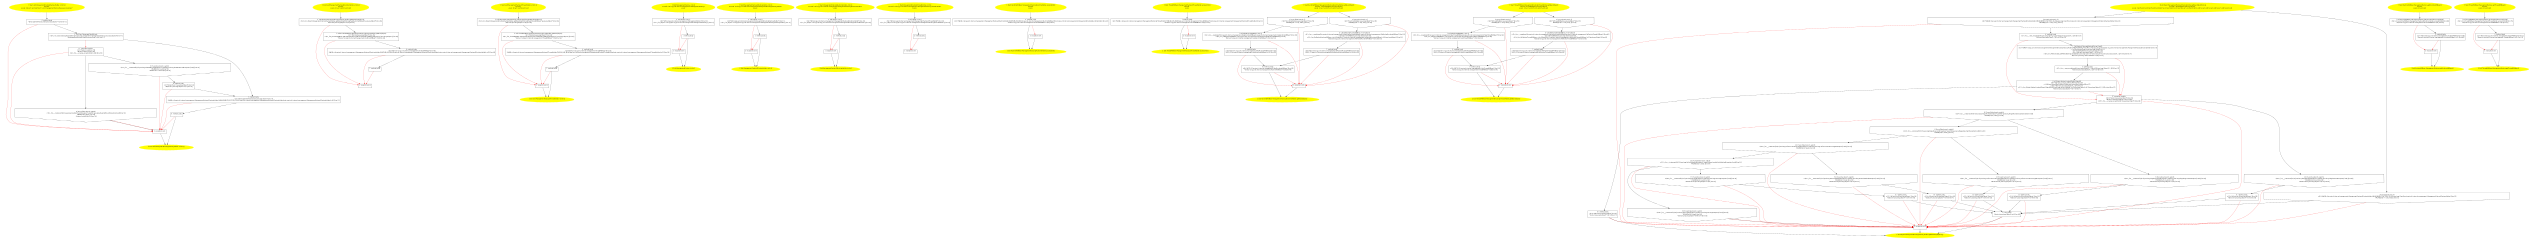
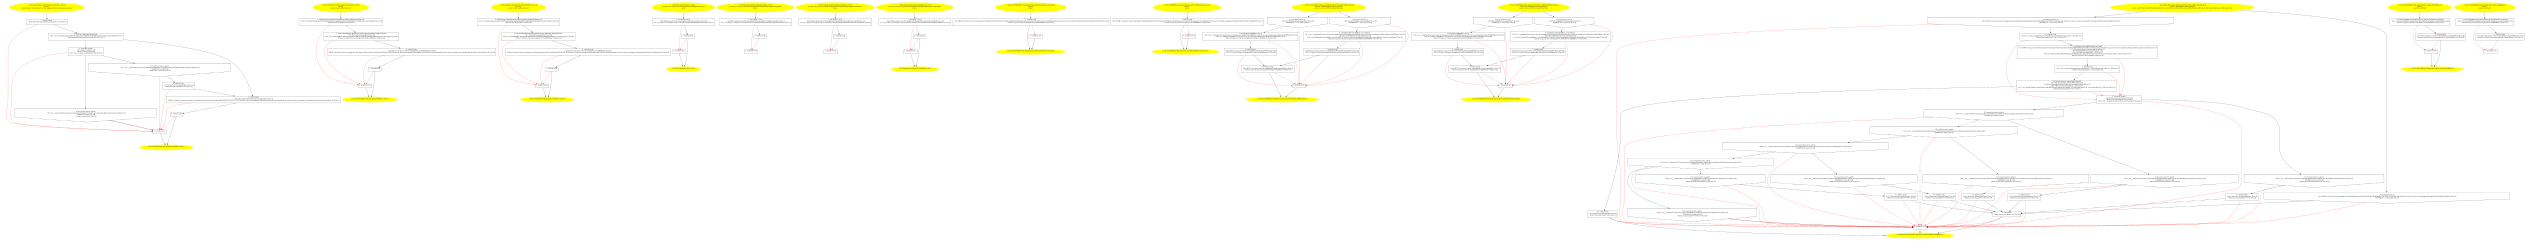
node "2: Exit ManagementFactory$FactoryHolder.<init>()": removed
node "2: Exit ManagementFactory$RuntimeHolder.<init>()": removed
node "2: Exit ManagementFactory$ThreadHolder.<init>()": added
node "2: Exit ThreadMXBean ManagementFactory.getThreadMXBean()": removed
node "2: Exit void ManagementFactory$RuntimeHolder.<clinit>()": added
